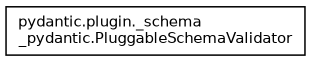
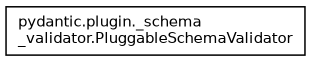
node "pydantic.plugin._schema _pydantic.PluggableSchemaValidator": label "pydantic.plugin._schema _pydantic.PluggableSchemaValidator" -> "pydantic.plugin._schema _validator.PluggableSchemaValidator"
